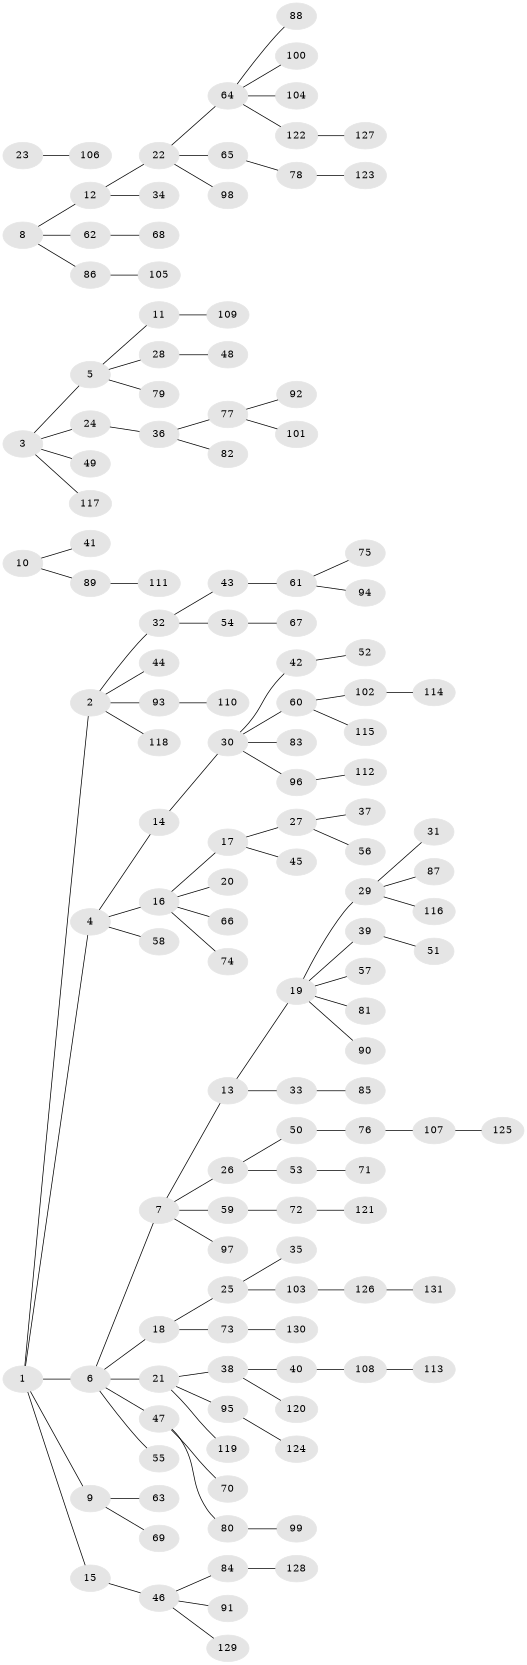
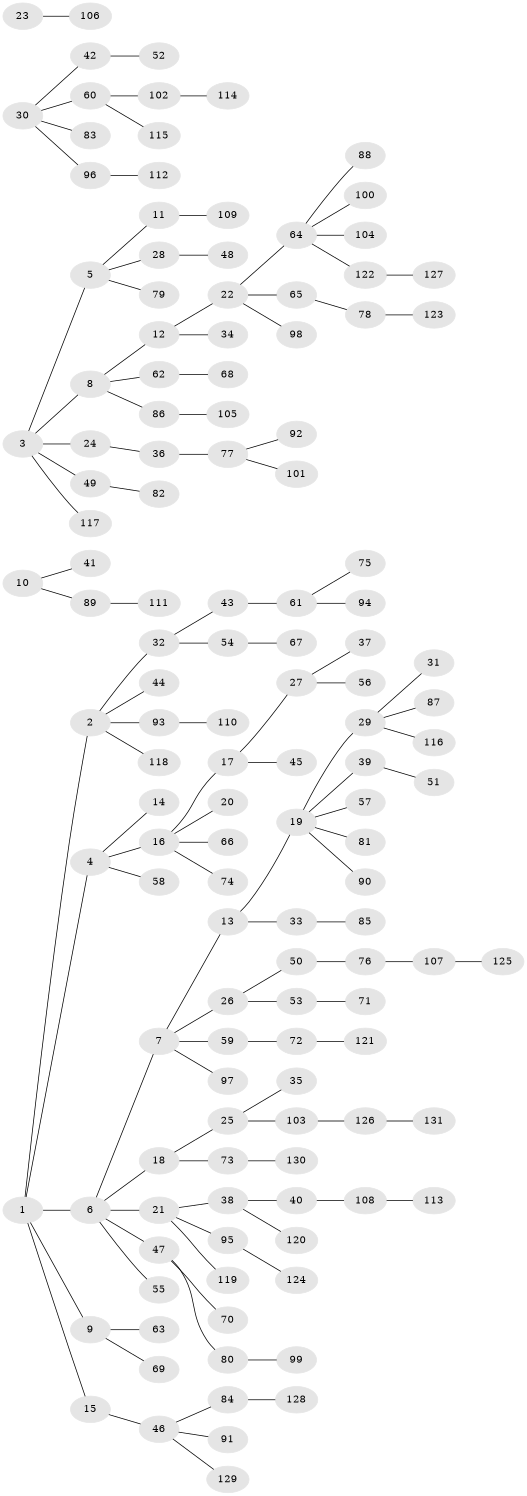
edge "8" -- "3": added
edge "36" -- "82": now "49" -- "82"
edge "30" -- "14": removed
